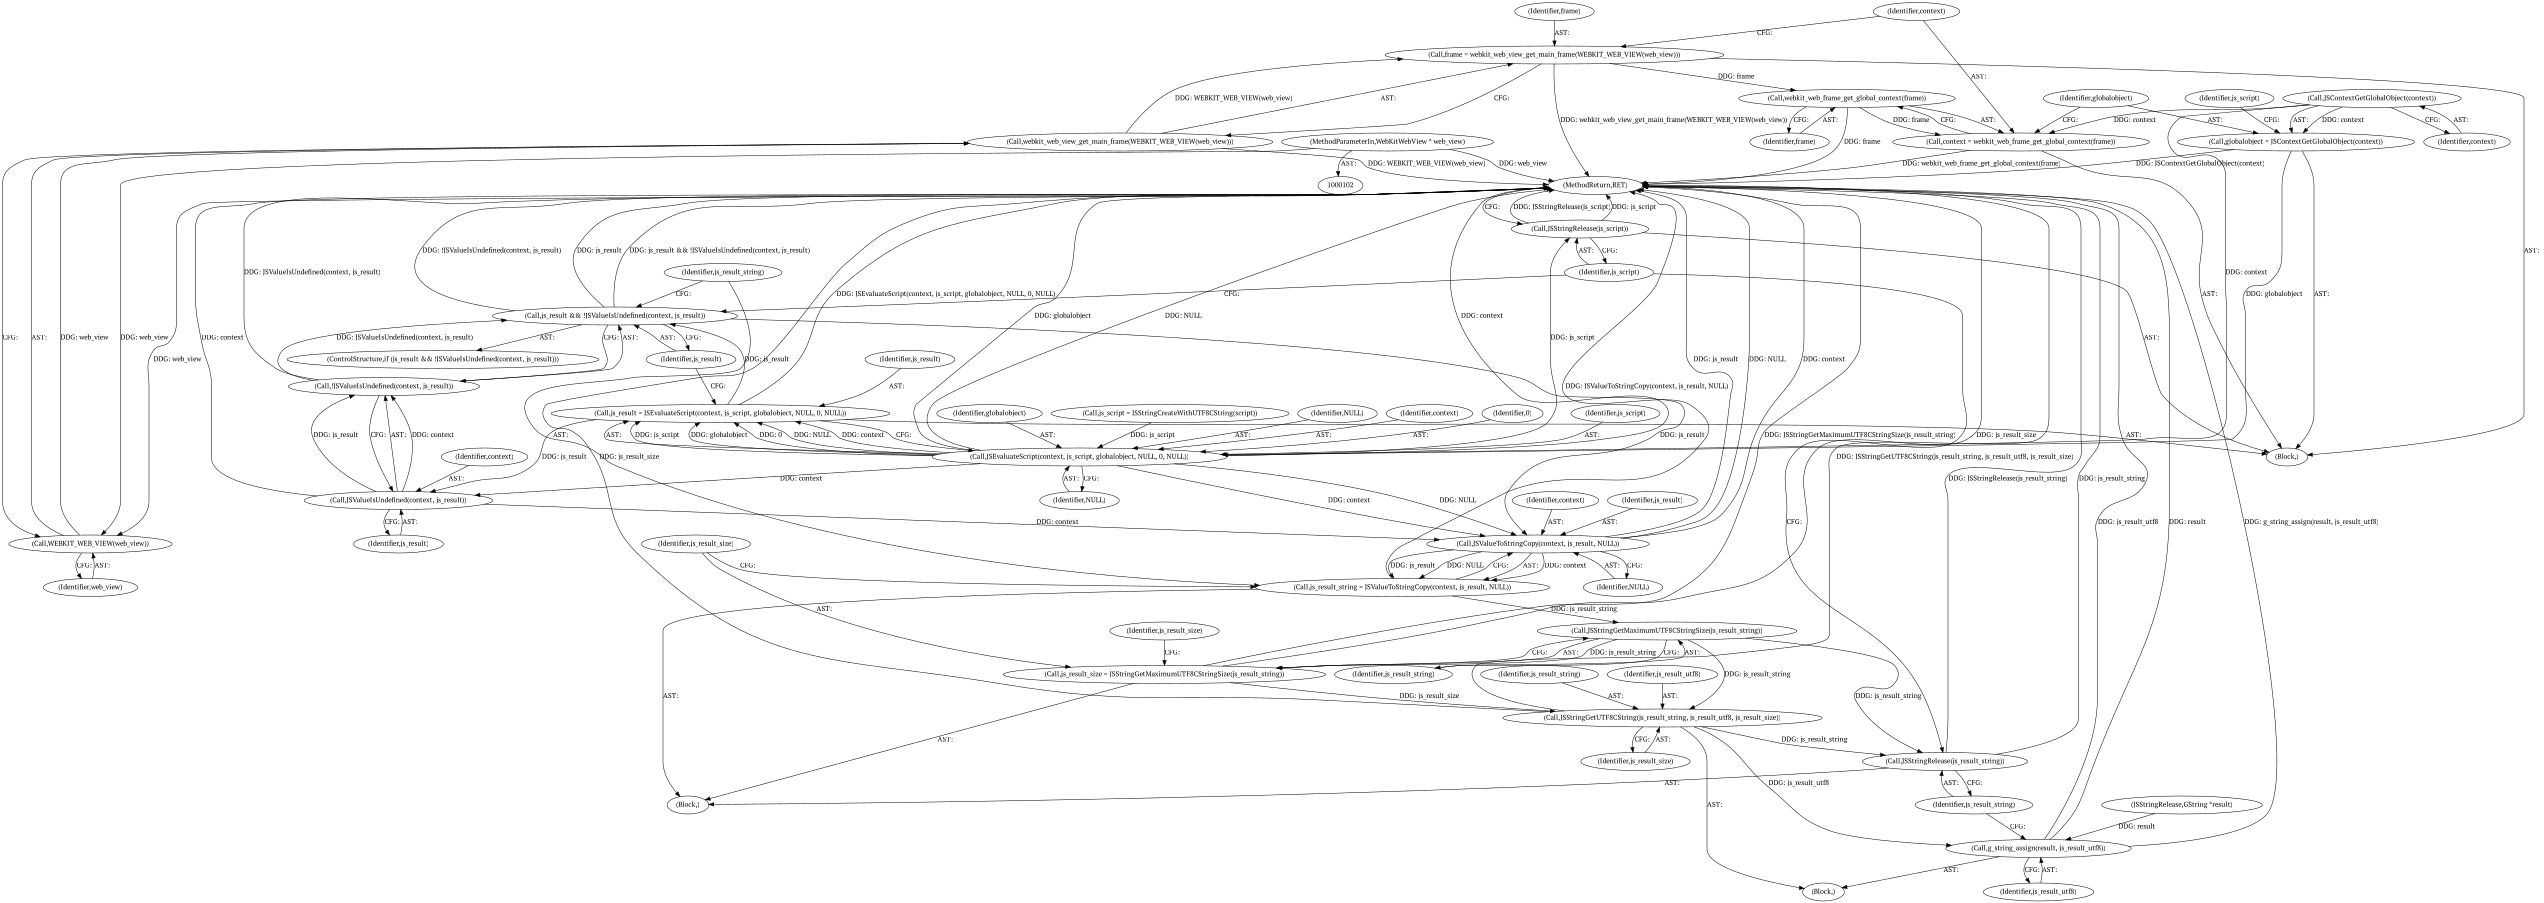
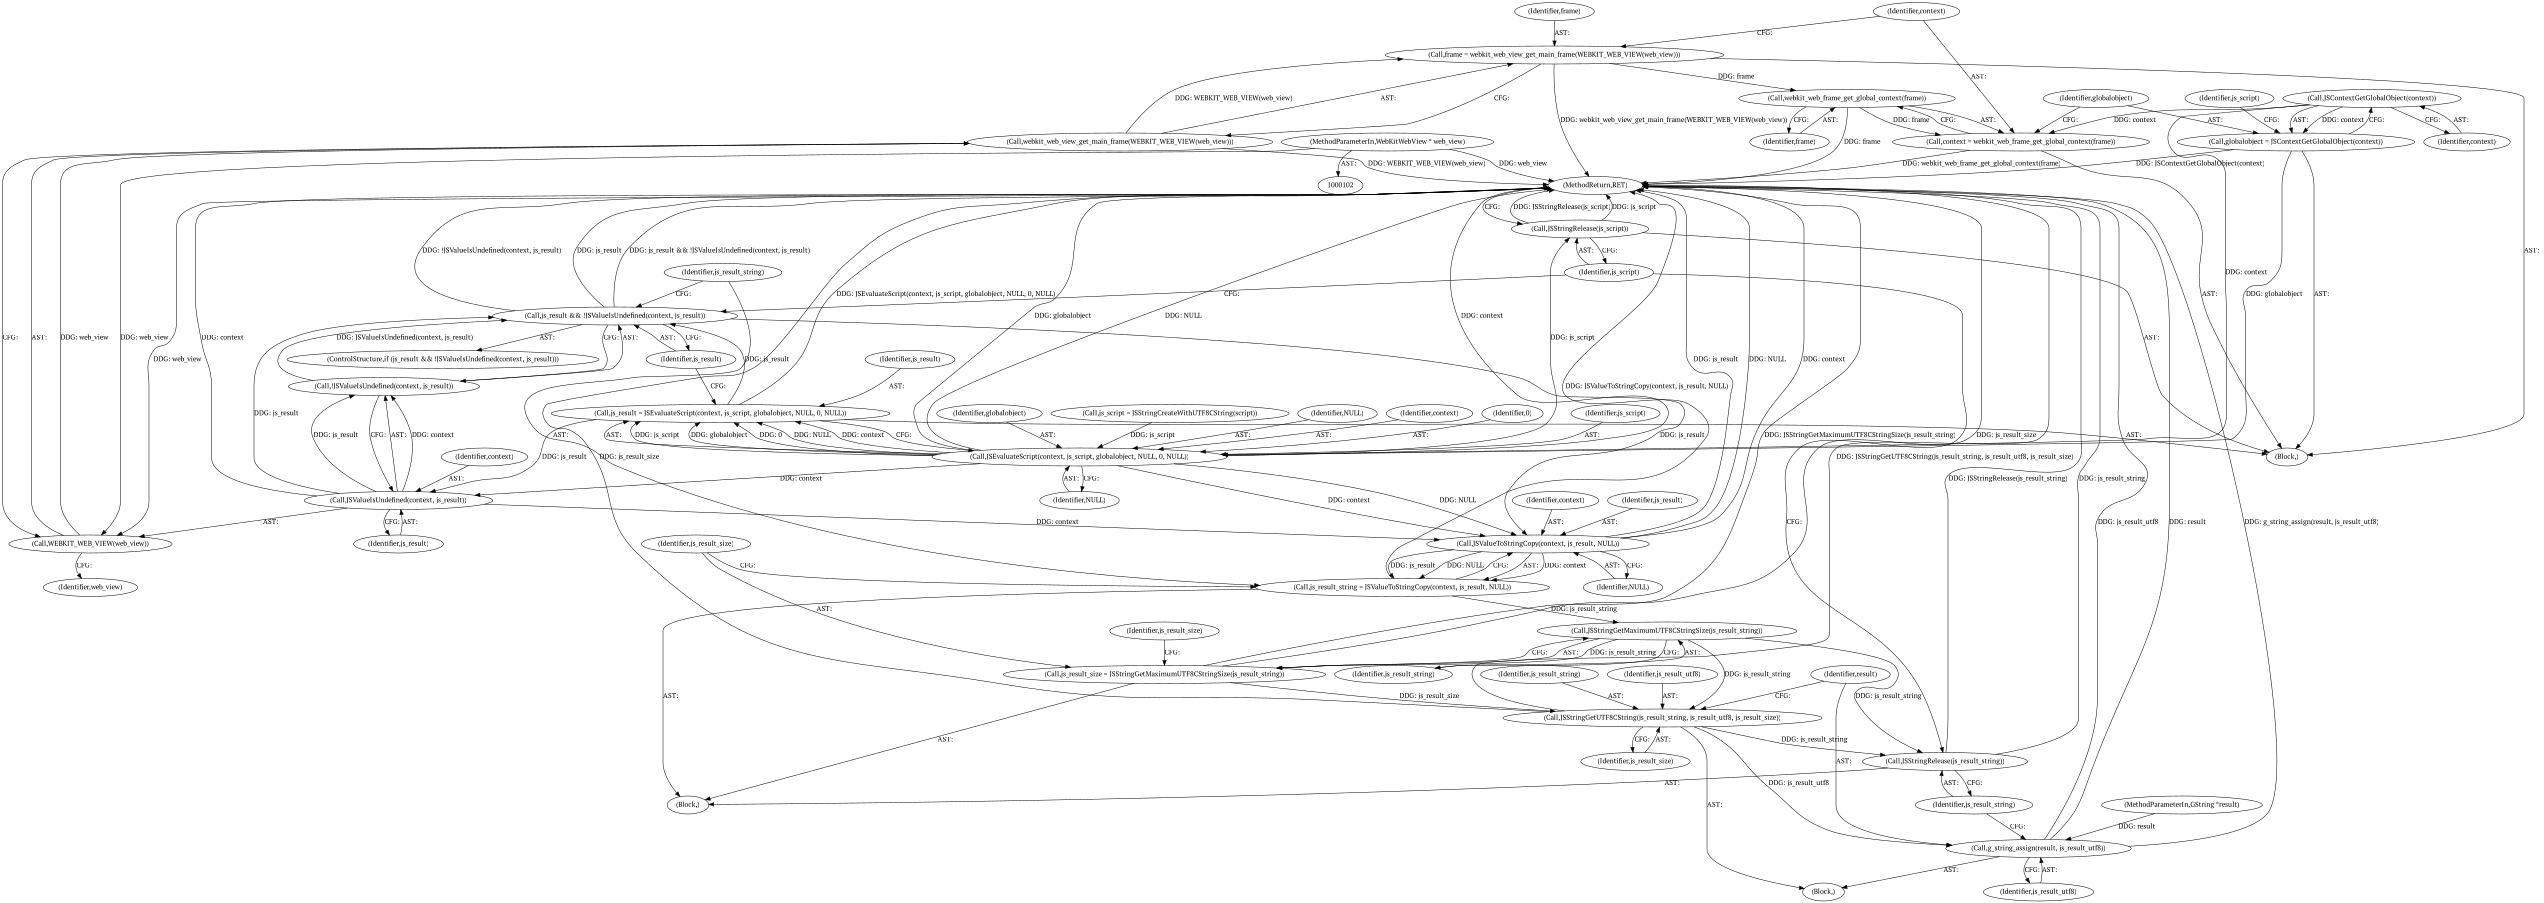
edge "(Call,globalobject = JSContextGetGlobalObject(context))" -> "(Call,JSContextGetGlobalObject(context))": added, label "CFG:"
edge "(Call,!JSValueIsUndefined(context, js_result))" -> "(MethodReturn,RET)": removed, label "DDG: JSValueIsUndefined(context, js_result)"
edge "(Call,JSValueIsUndefined(context, js_result))" -> "(Call,js_result && !JSValueIsUndefined(context, js_result))": added, label "DDG: js_result"
edge "(Identifier,web_view)" -> "(Call,WEBKIT_WEB_VIEW(web_view))": now "(Call,JSValueIsUndefined(context, js_result))" -> "(Call,WEBKIT_WEB_VIEW(web_view))"
node "(Identifier,result)": added
node "(JSStringRelease,GString *result)": label "(JSStringRelease,GString *result)" -> "(MethodParameterIn,GString *result)"
